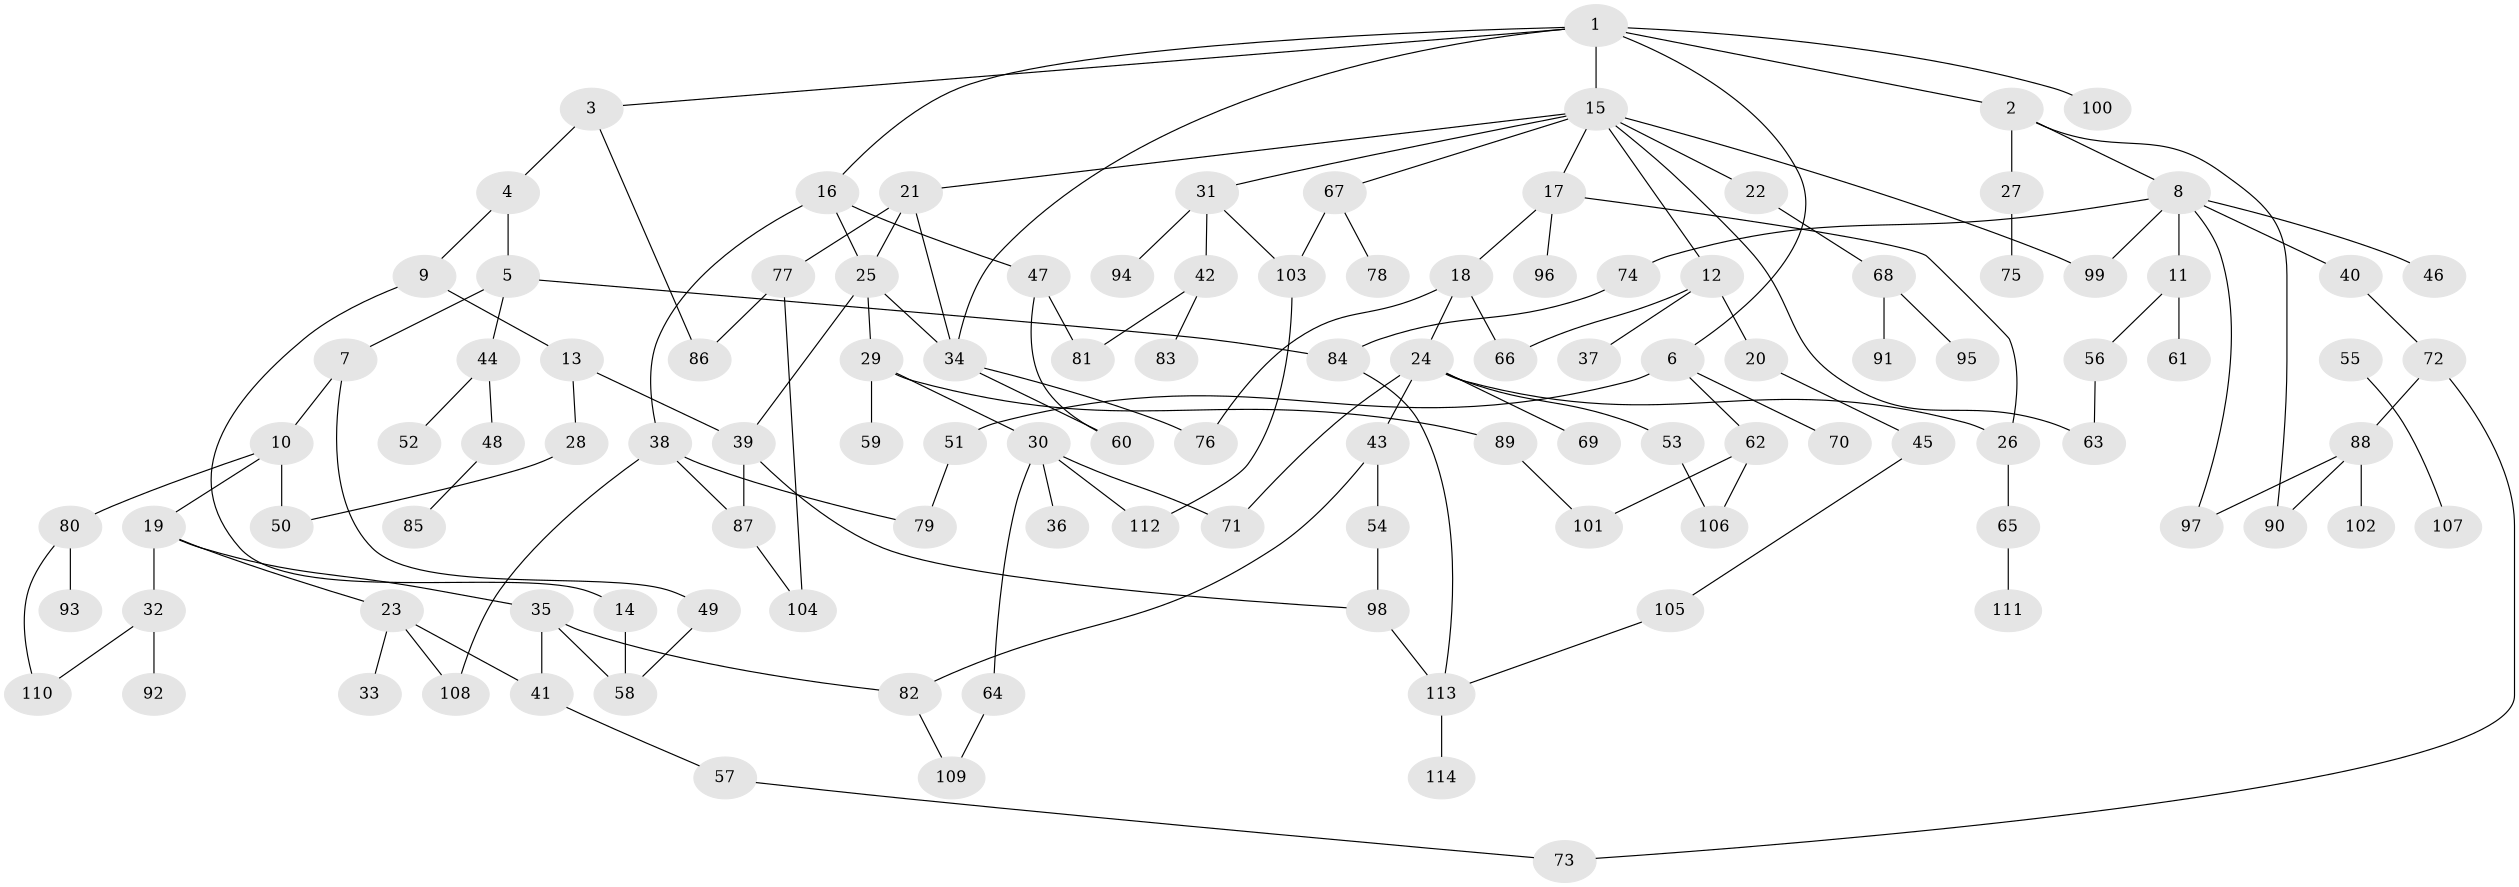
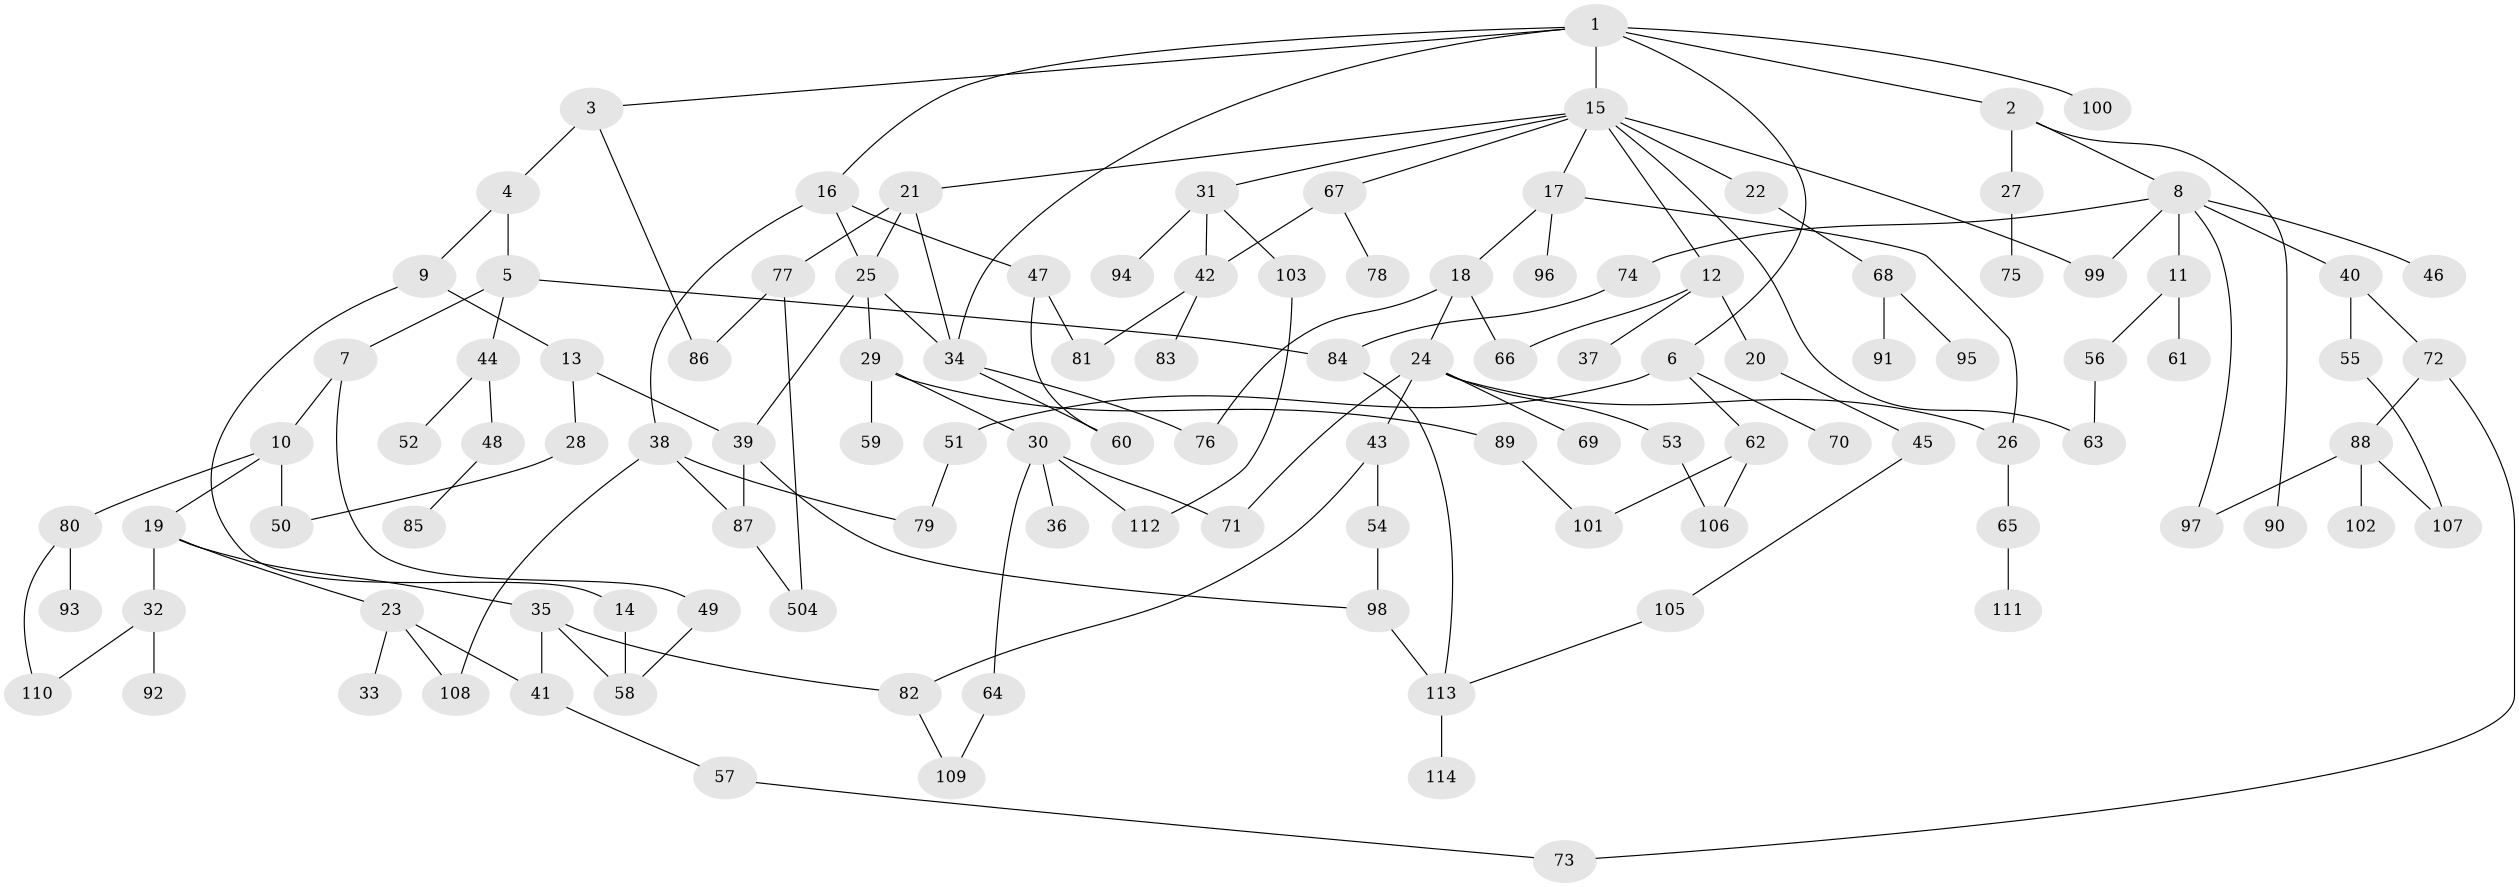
edge "67" -- "103": now "67" -- "42"
edge "40" -- "55": added
edge "88" -- "90": now "88" -- "107"
node "104": label "104" -> "504"
